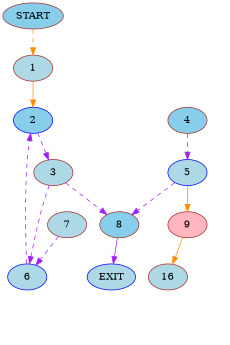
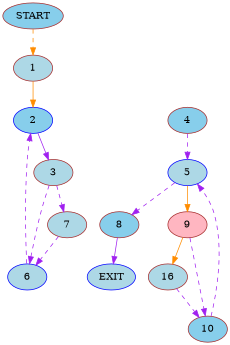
edge "2" -> "3": style dashed -> solid
edge "3" -> "8": now "3" -> "7"
node "10": added
